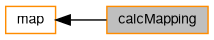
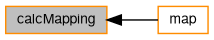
edge "calcMapping" -> "map": reversed
